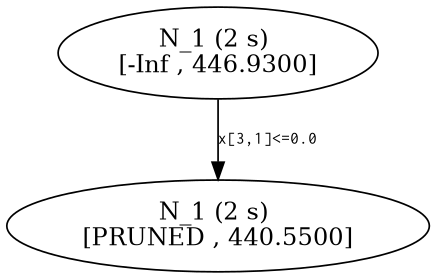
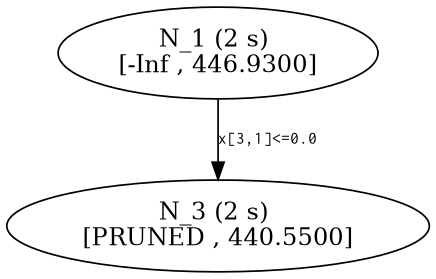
node "N_1 (2 s) [PRUNED , 440.5500]": label "N_1 (2 s) [PRUNED , 440.5500]" -> "N_3 (2 s) [PRUNED , 440.5500]"
